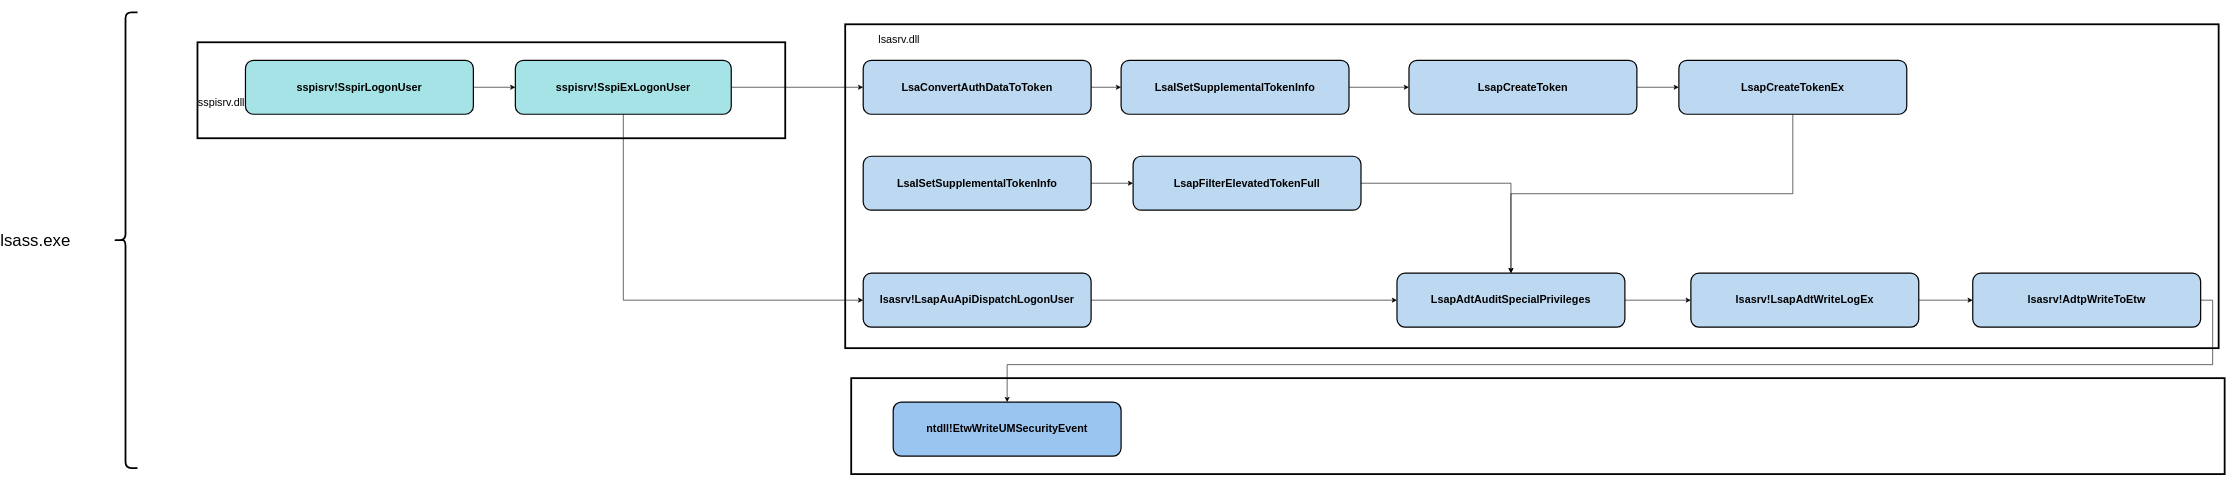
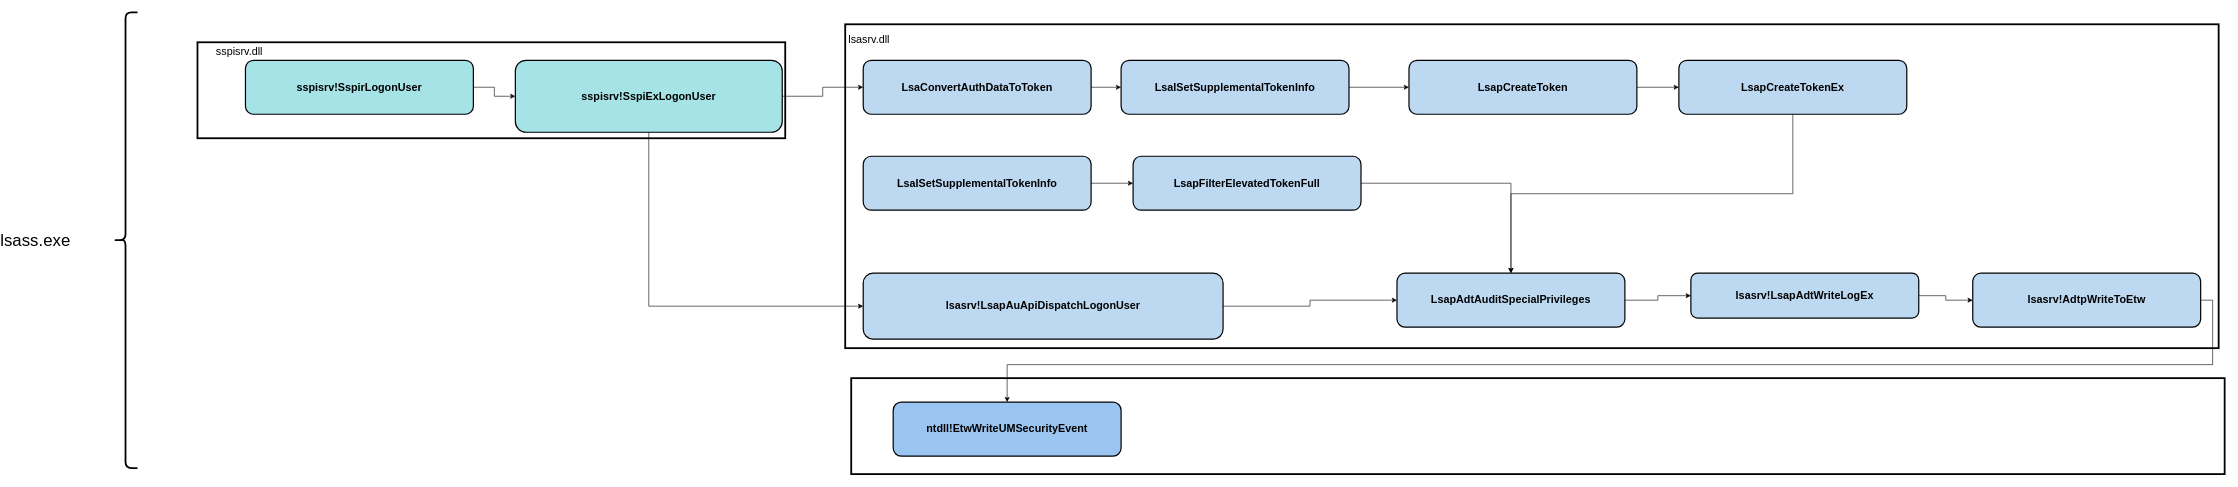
node "lsasrv.dll": moved (899, 39) -> (869, 39)
node "sspisrv!SspiExLogonUser": size 216x54 -> 267x72
node "sspisrv.dll": moved (221, 102) -> (239, 51)
node "lsasrv!LsapAuApiDispatchLogonUser": size 228x54 -> 360x66
node "lsasrv!LsapAdtWriteLogEx": size 228x54 -> 228x45
